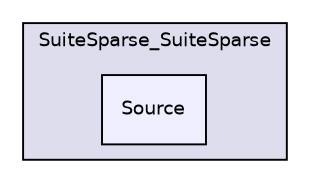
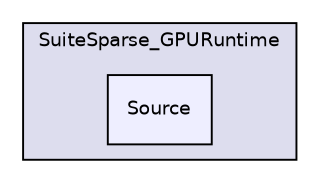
cluster "SuiteSparse_SuiteSparse": label "SuiteSparse_SuiteSparse" -> "SuiteSparse_GPURuntime"
